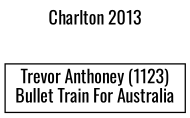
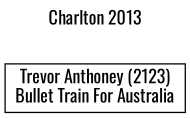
node "Trevor Anthoney (1123) Bullet Train For Australia": label "Trevor Anthoney (1123) Bullet Train For Australia" -> "Trevor Anthoney (2123) Bullet Train For Australia"
